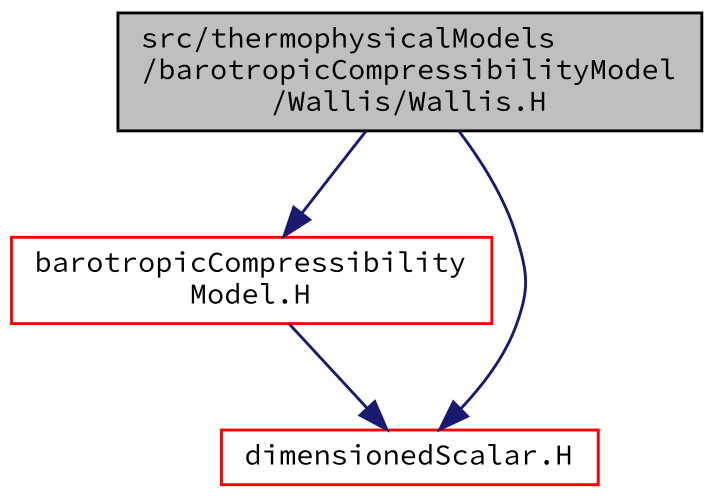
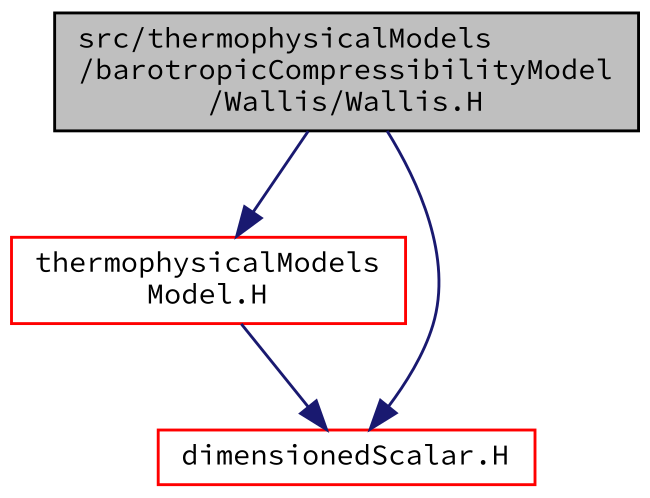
node "barotropicCompressibility Model.H": label "barotropicCompressibility Model.H" -> "thermophysicalModels Model.H"
